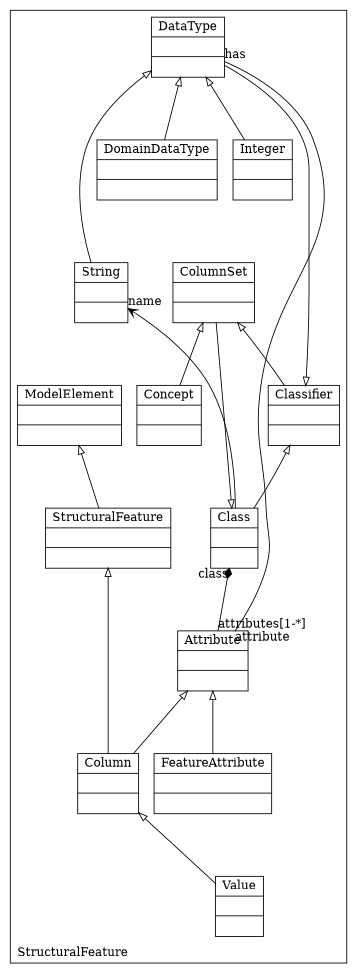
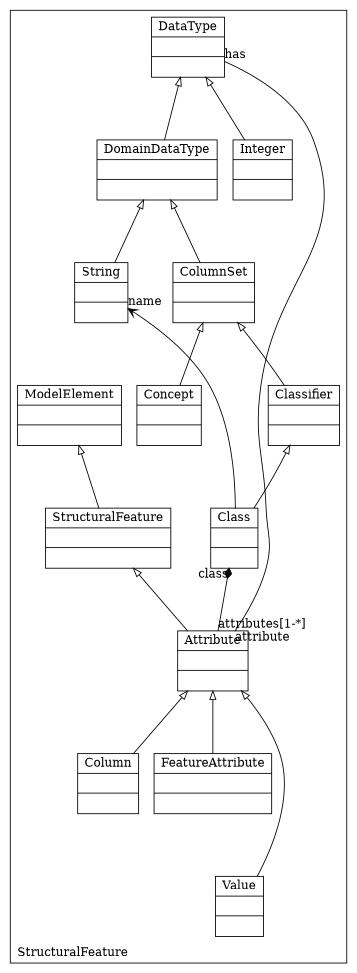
edge "String" -> "DataType": now "String" -> "DomainDataType"
edge "DataType" -> "Classifier": removed
edge "ColumnSet" -> "Class": now "ColumnSet" -> "DomainDataType"
edge "Column" -> "StructuralFeature": now "Attribute" -> "StructuralFeature"
edge "Value" -> "Column": now "Value" -> "Attribute"
